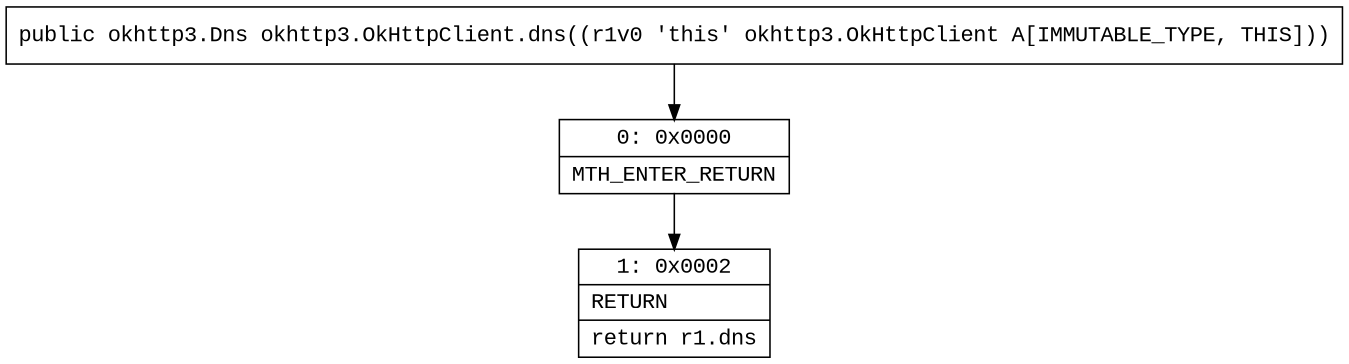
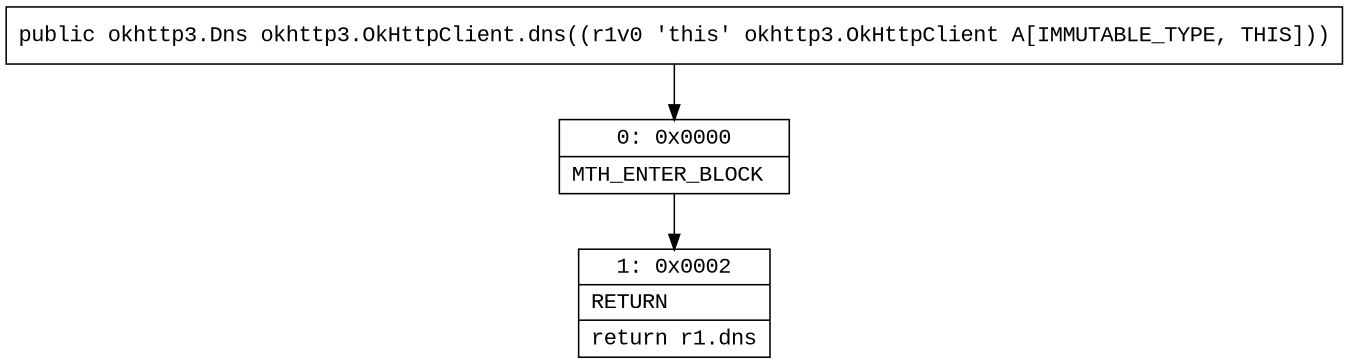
node "0: 0x0000": text "MTH_ENTER_RETURN" -> "MTH_ENTER_BLOCK"
